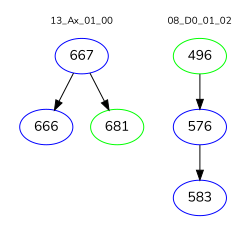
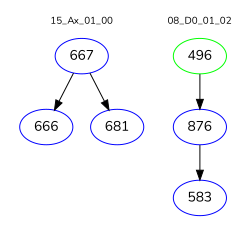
cluster "13_Ax_01_00": label "13_Ax_01_00" -> "15_Ax_01_00"
node "681": color green -> blue
node "576": label "576" -> "876"
